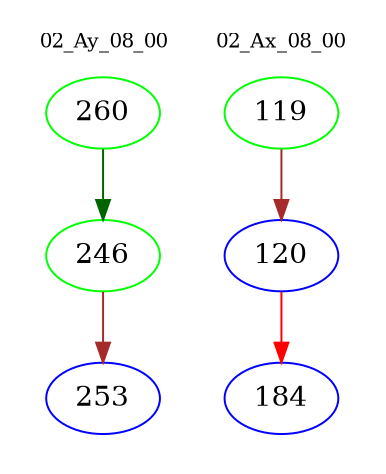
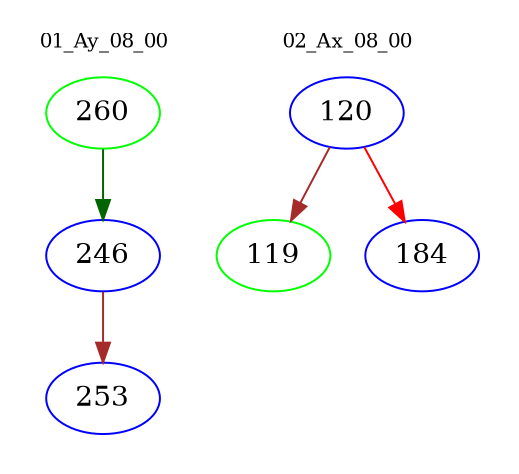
cluster "02_Ay_08_00": label "02_Ay_08_00" -> "01_Ay_08_00"
edge "119" -> "120": reversed
node "246": color green -> blue
